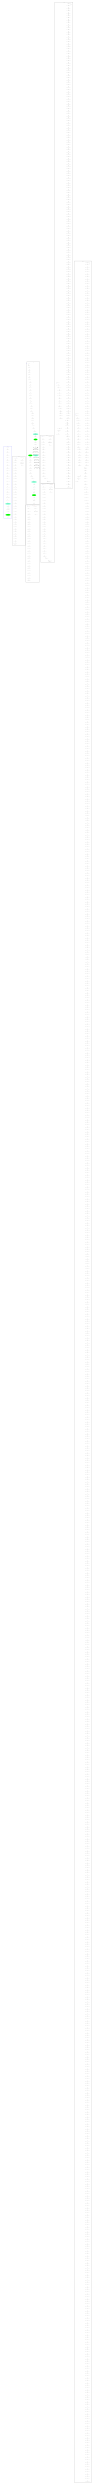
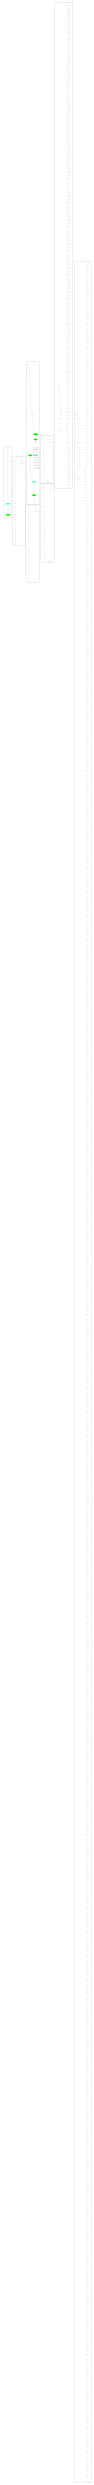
node "fft_aux__bb47 CREATE _taskFunc27_ WCET=13": fillcolor aquamarine -> green
